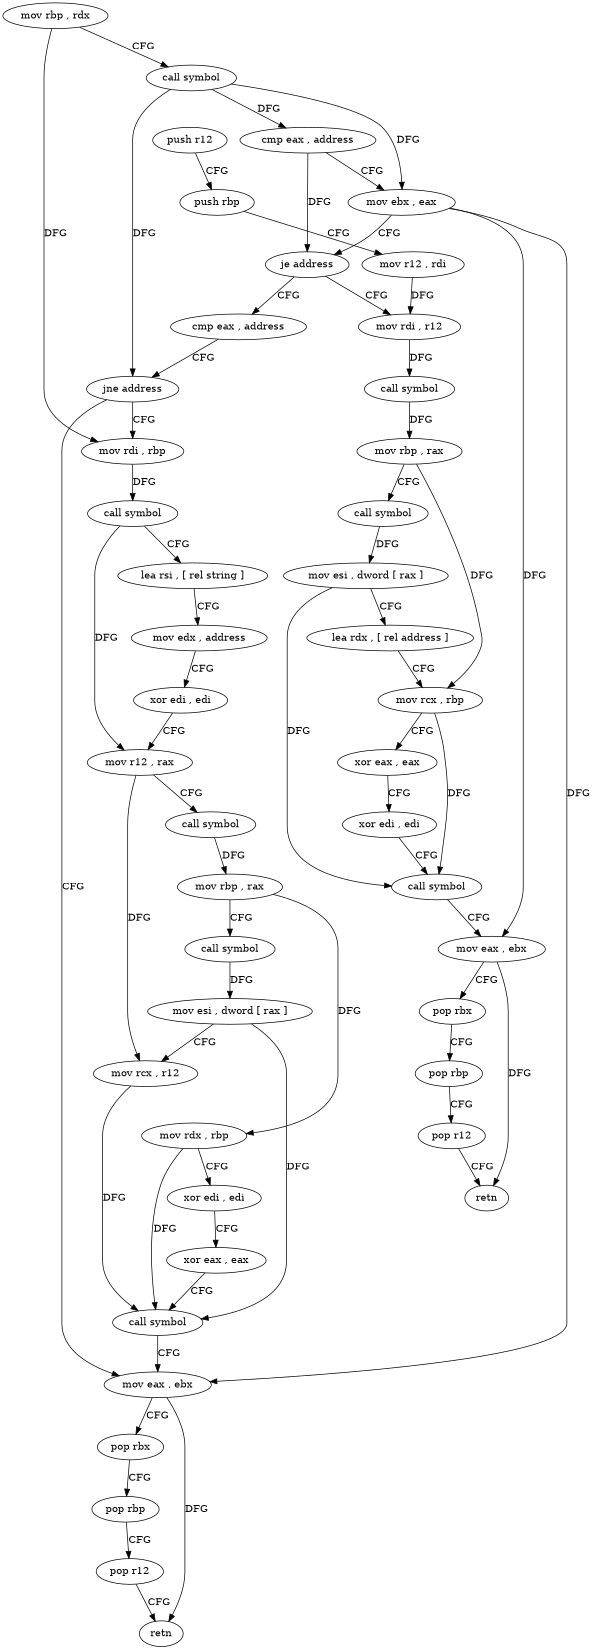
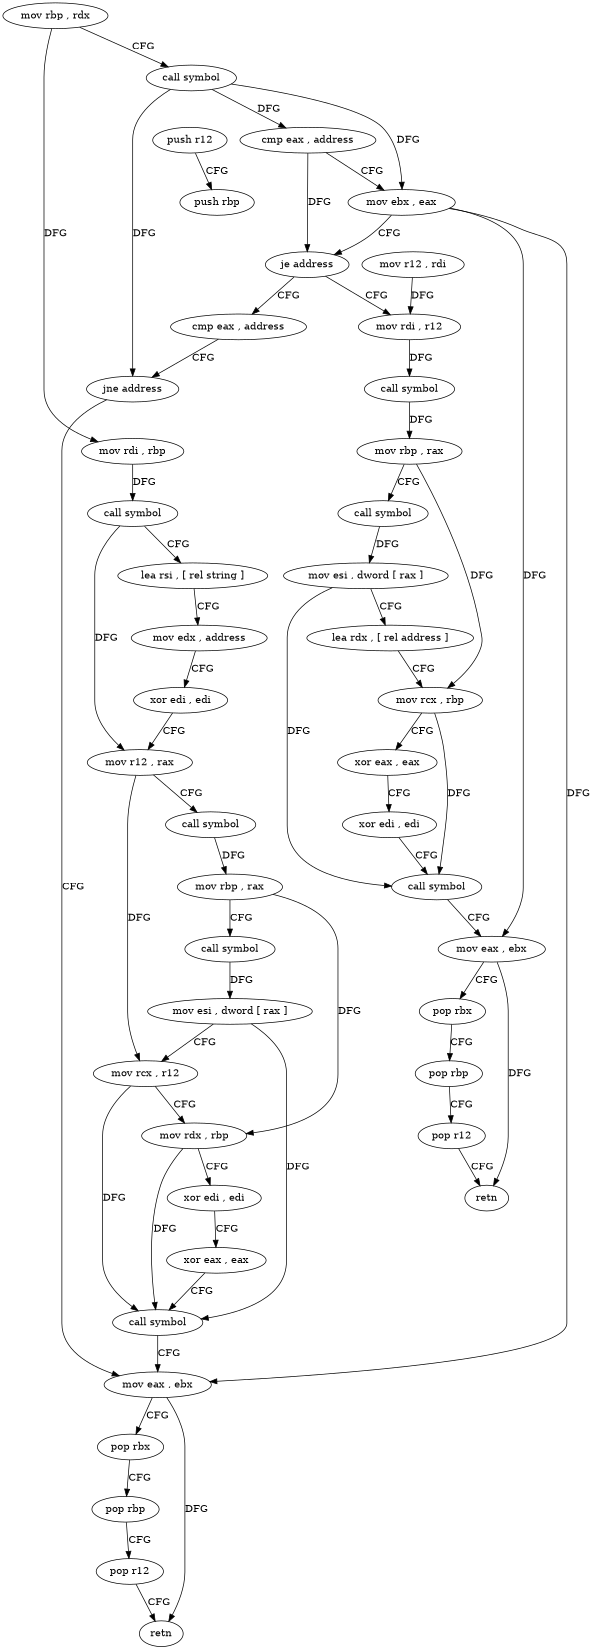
edge "push rbp" -> "mov r12 , rdi": removed, label "CFG"
edge "jne address" -> "mov rdi , rbp": removed, label "CFG"
edge "mov rcx , r12" -> "mov rdx , rbp": added, label "CFG"
